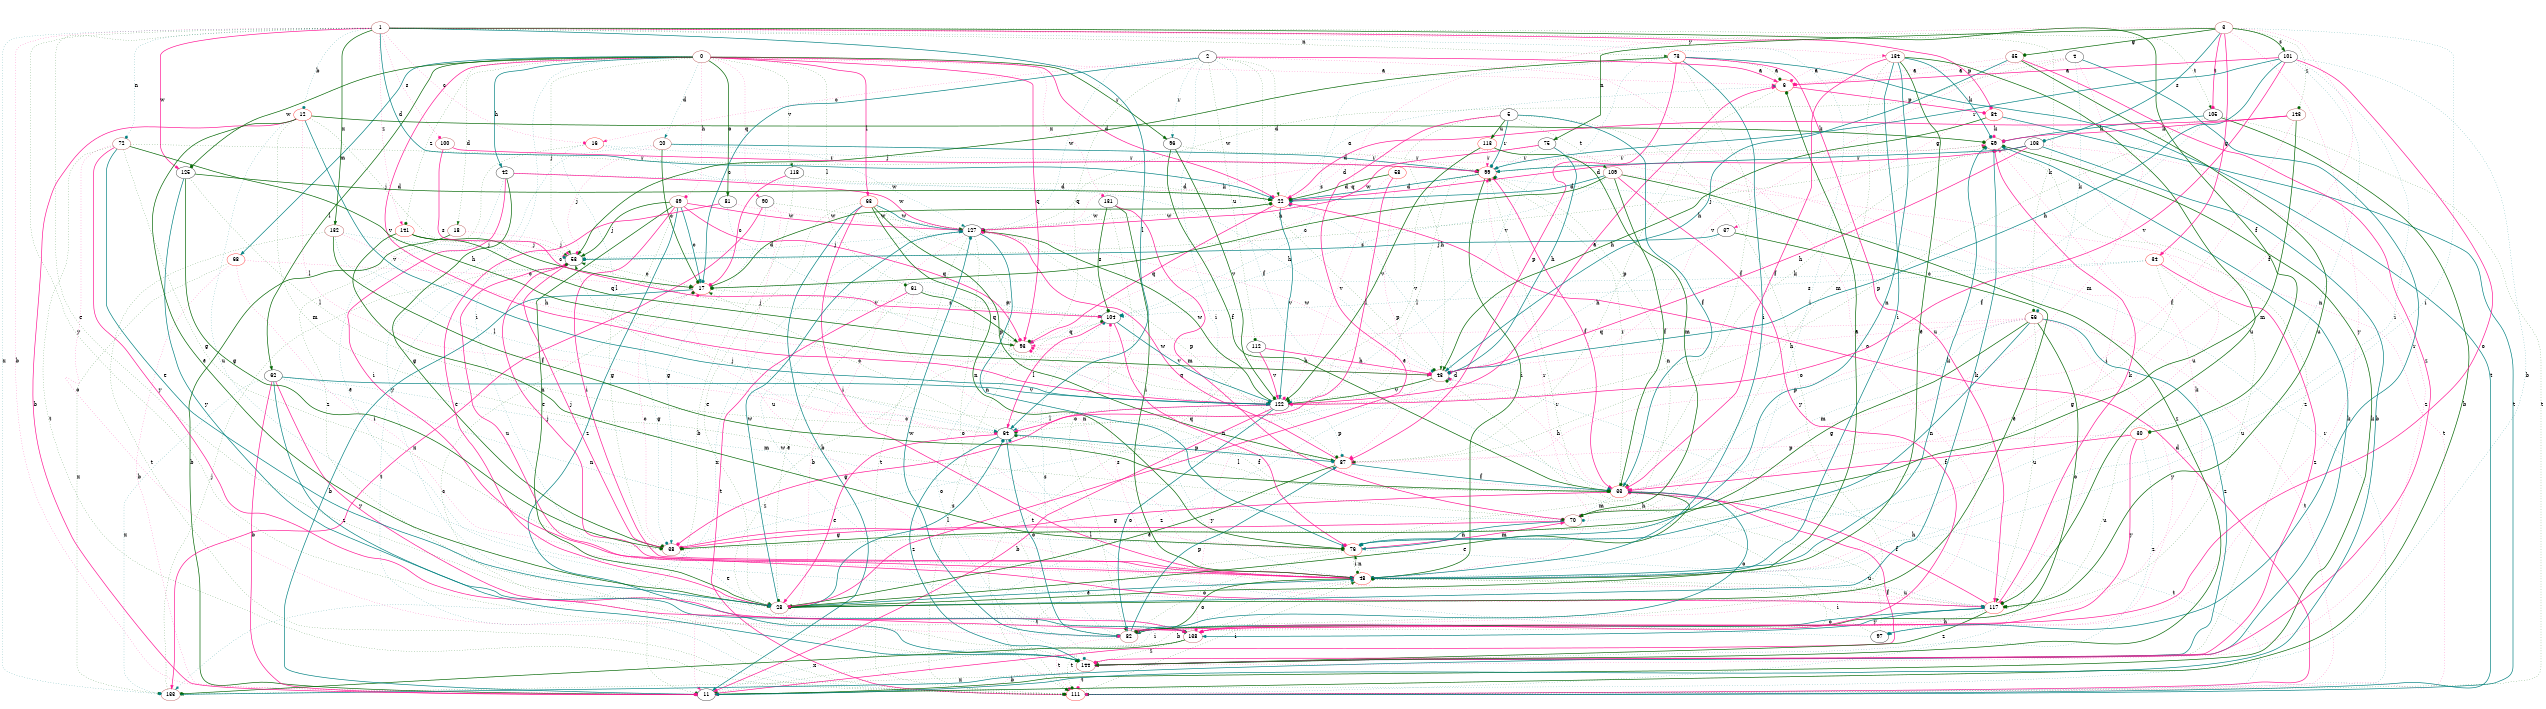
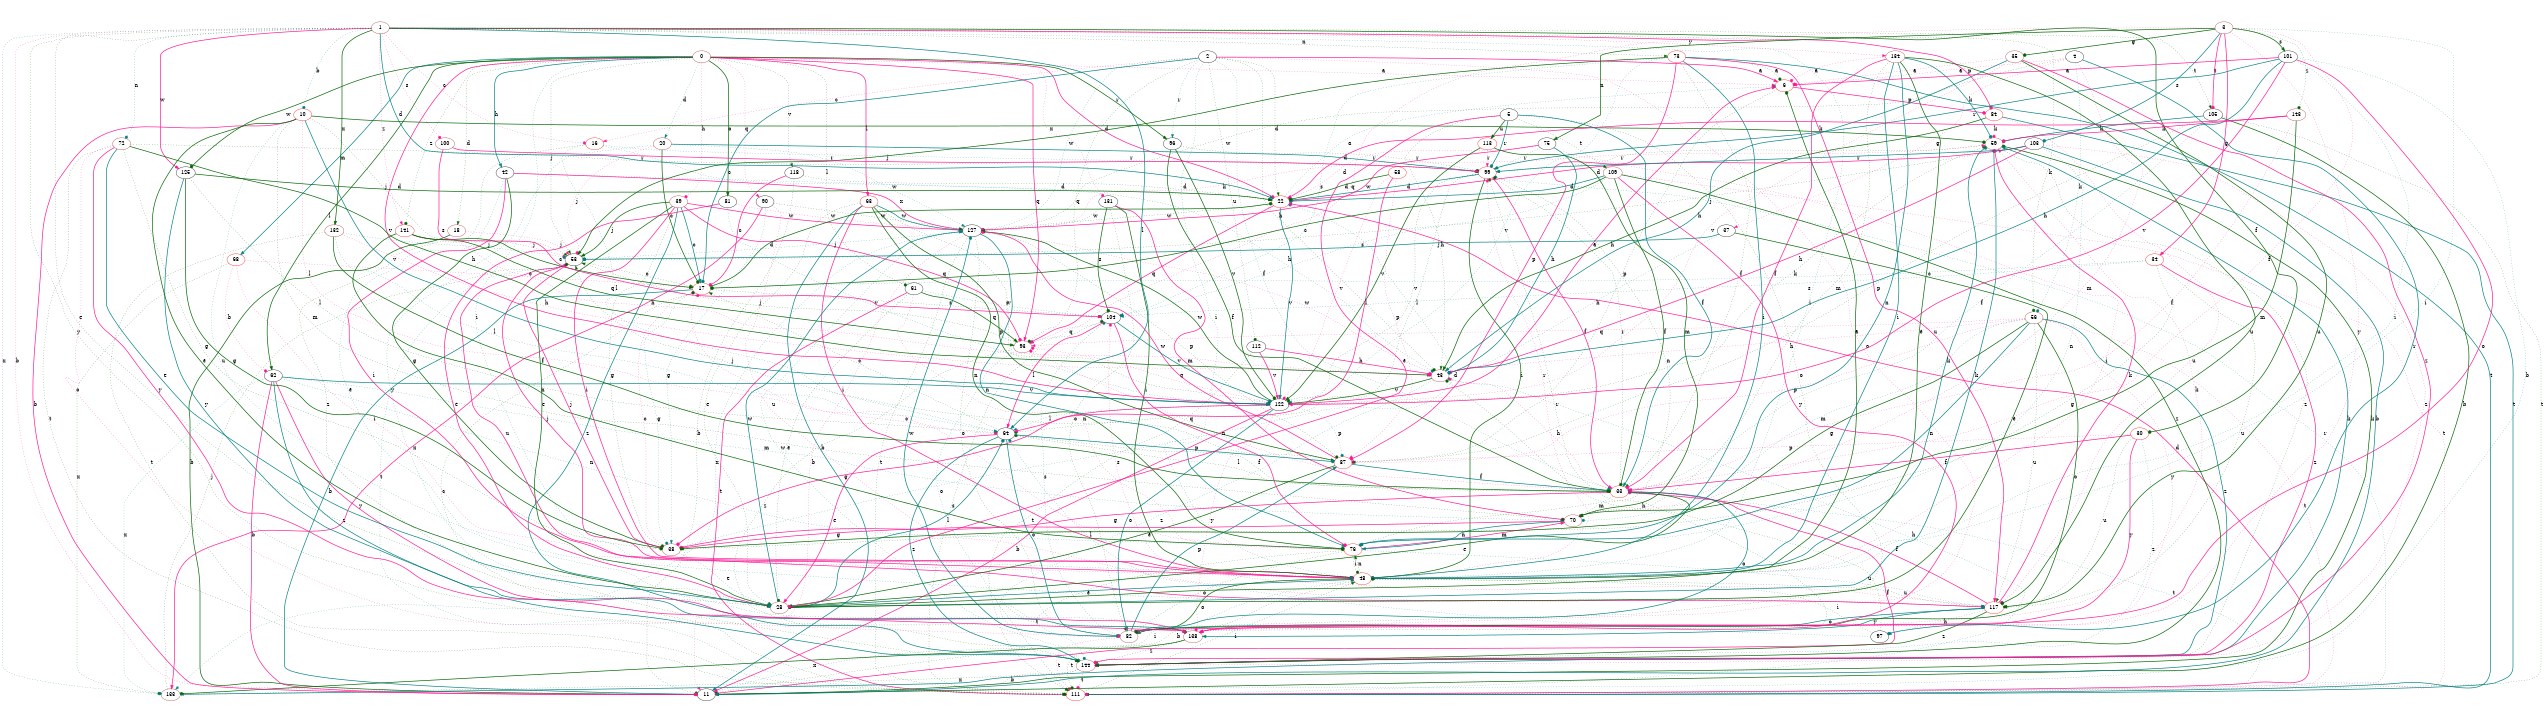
node "12": label "12" -> "10"
edge "42" -> "127": label "w" -> "x"
edge "93" -> "43": now "141" -> "43"
edge "101" -> "76": now "103" -> "76"
edge "68" -> "11": now "68" -> "62"
